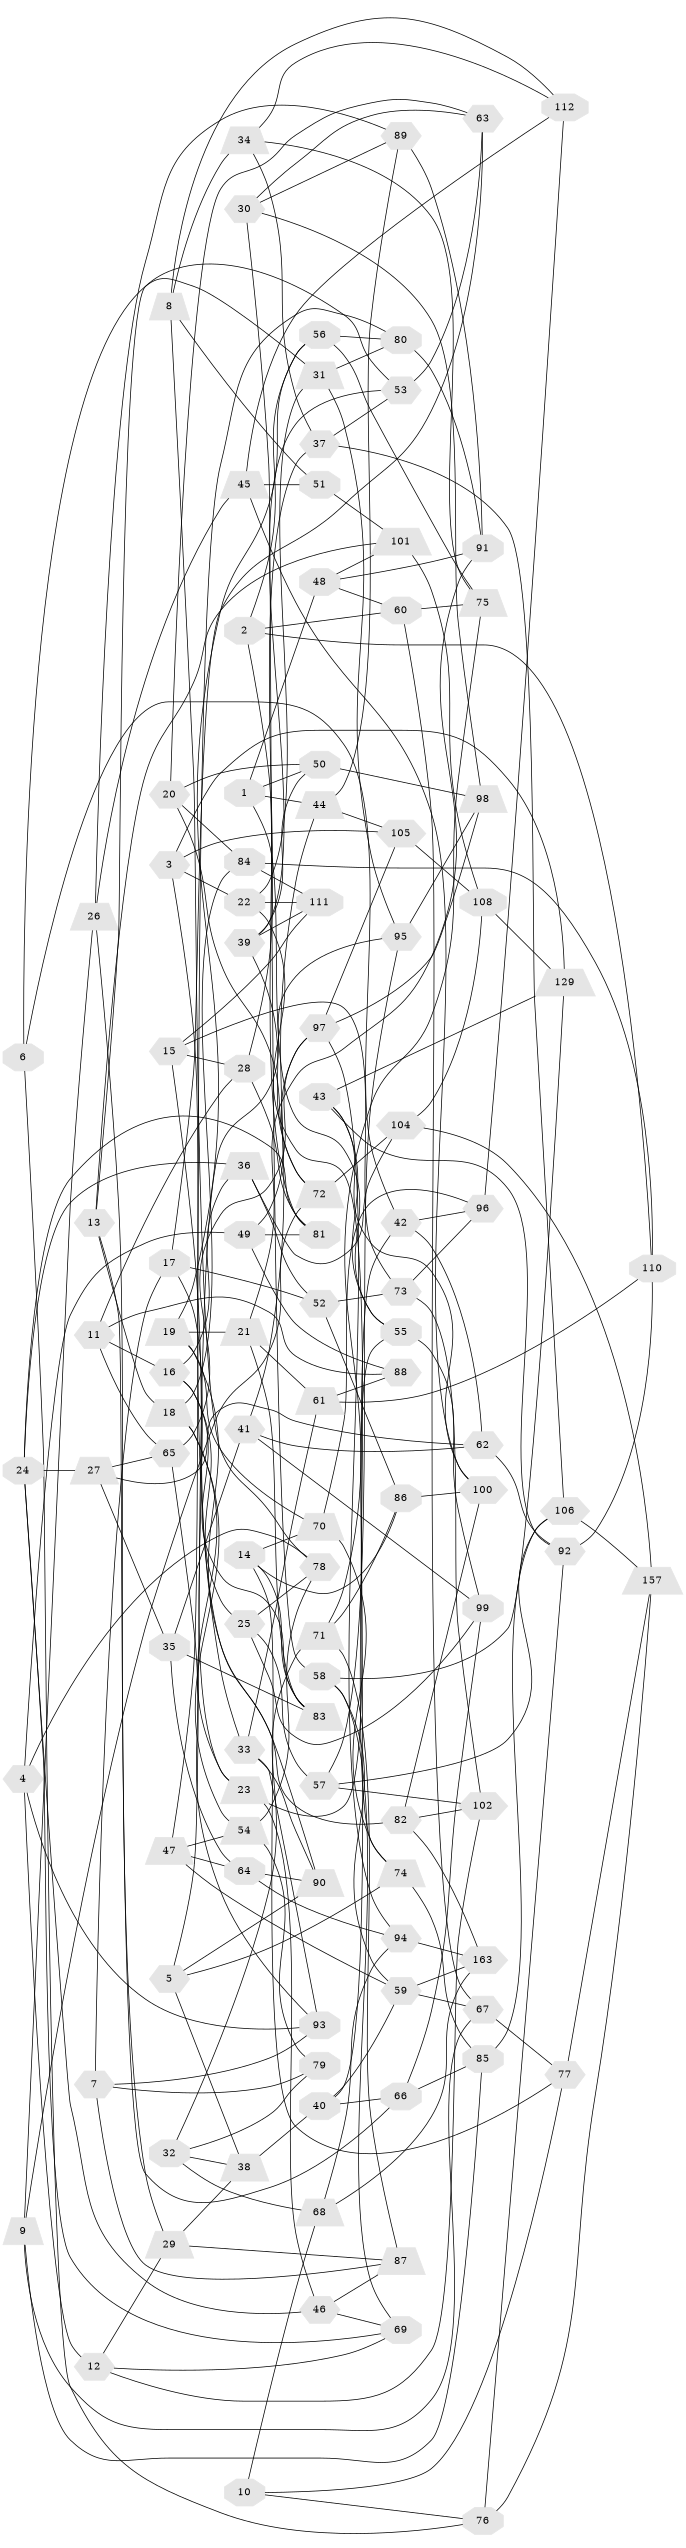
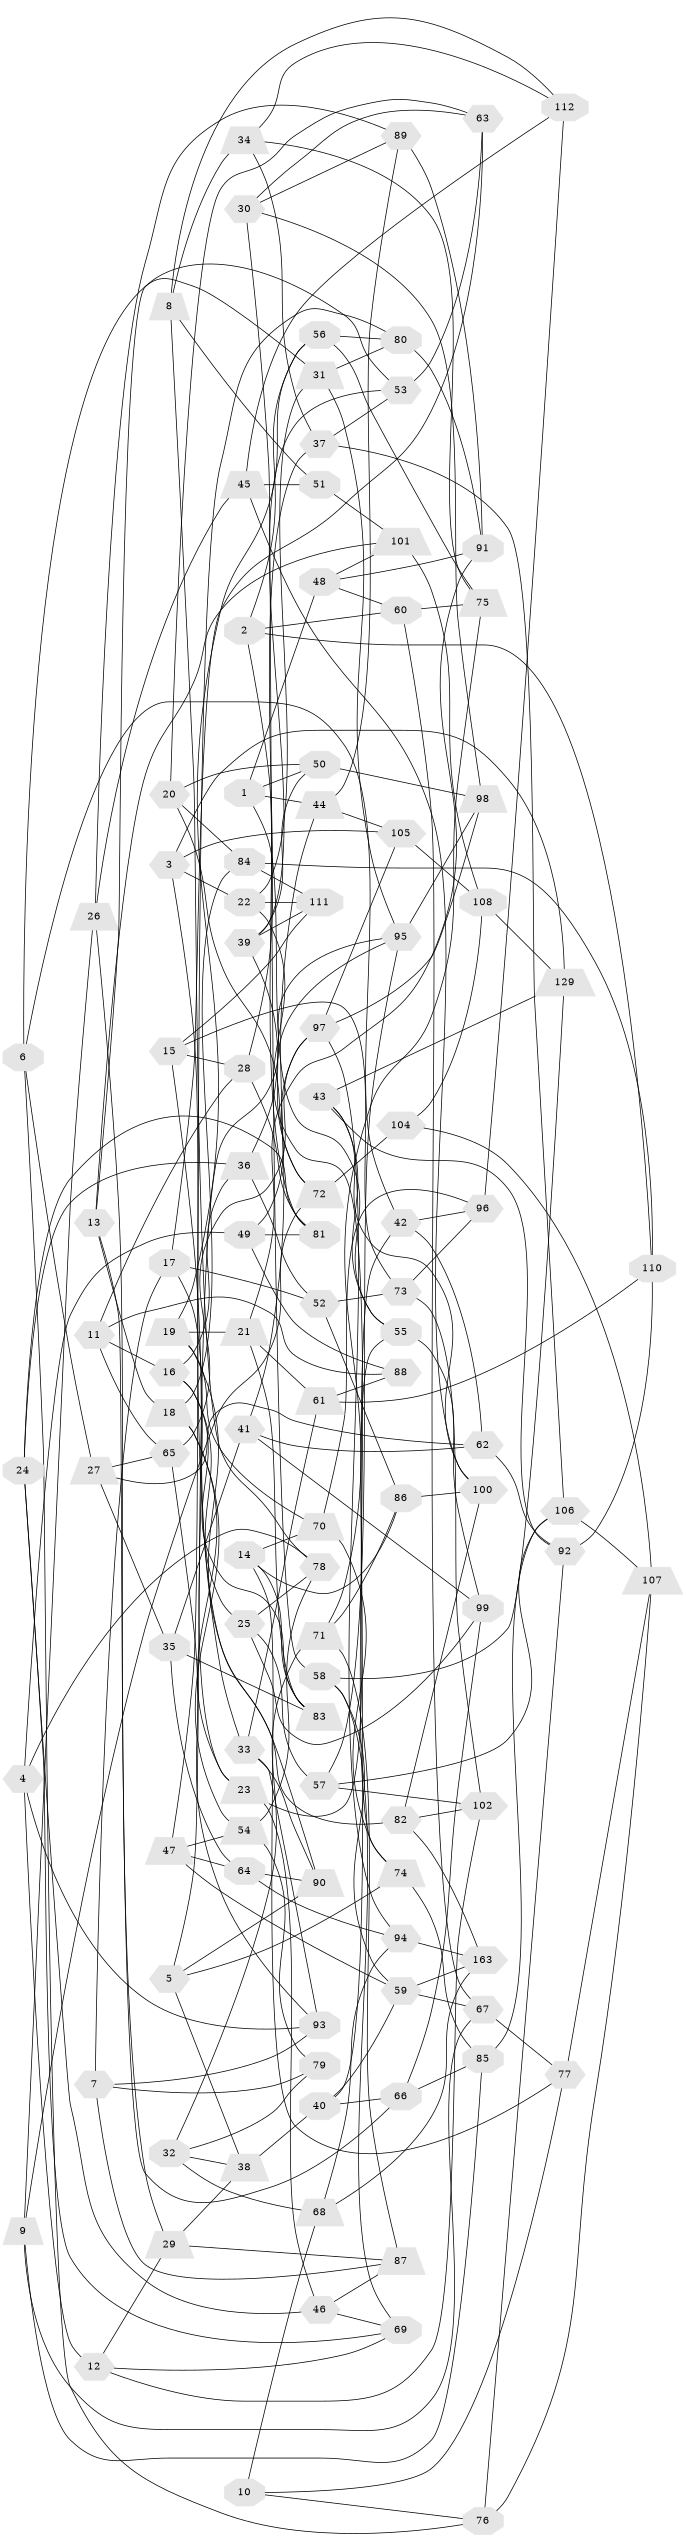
edge "104" -- "36": now "95" -- "36"
edge "24" -- "27": now "6" -- "27"
node "157": label "157" -> "107"
